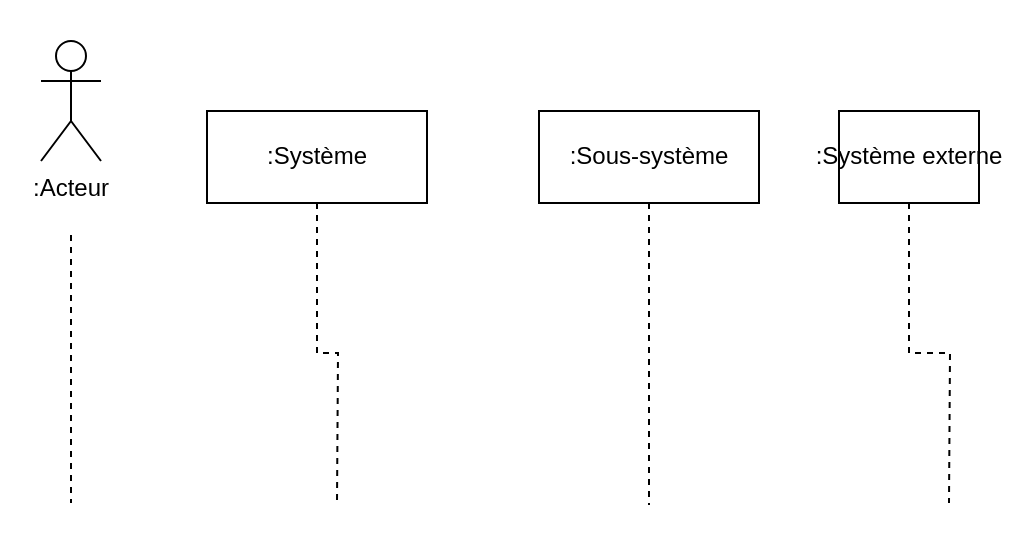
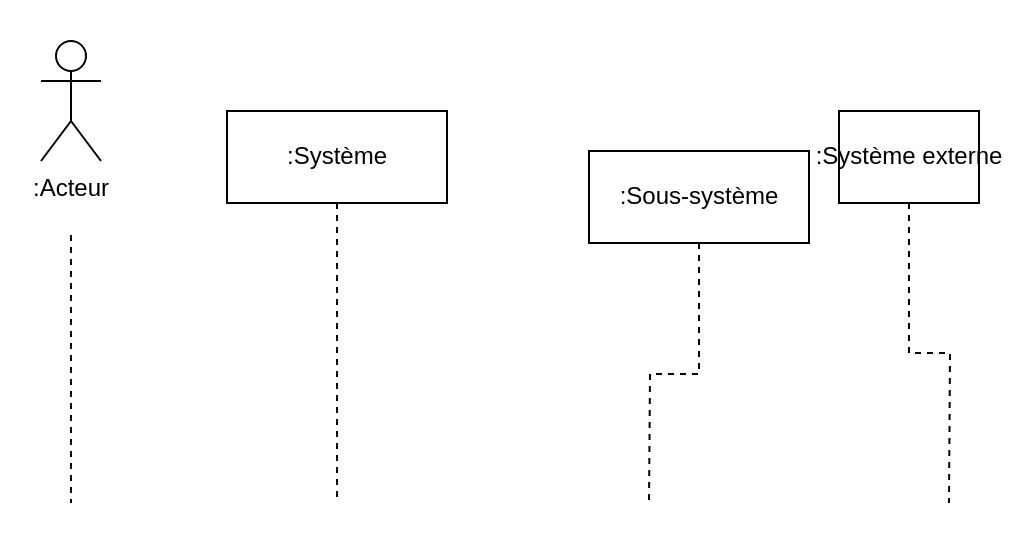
node ":Système": moved (317, 157) -> (337, 157)
node ":Sous-système": moved (649, 157) -> (699, 197)
